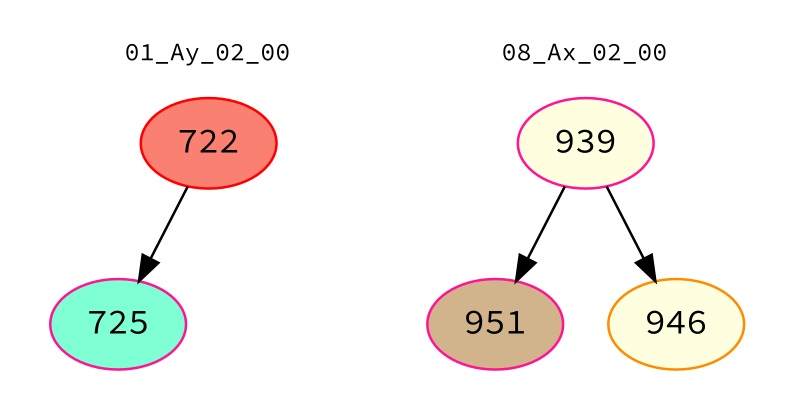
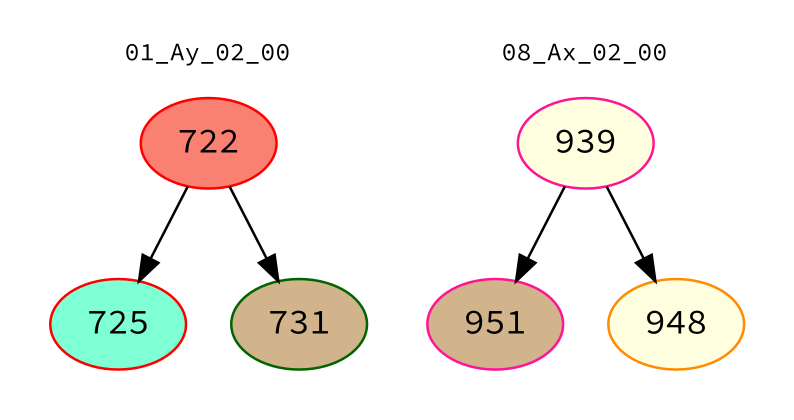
node "725": color deeppink -> red
node "731": added
node "946": label "946" -> "948"
